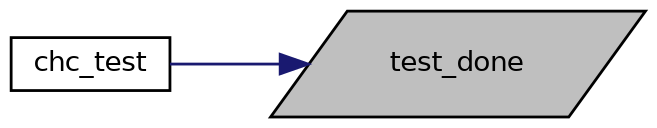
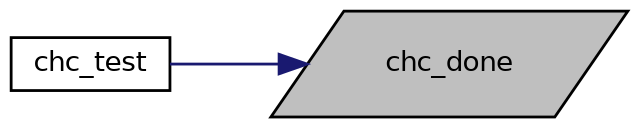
node "test_done": label "test_done" -> "chc_done"
